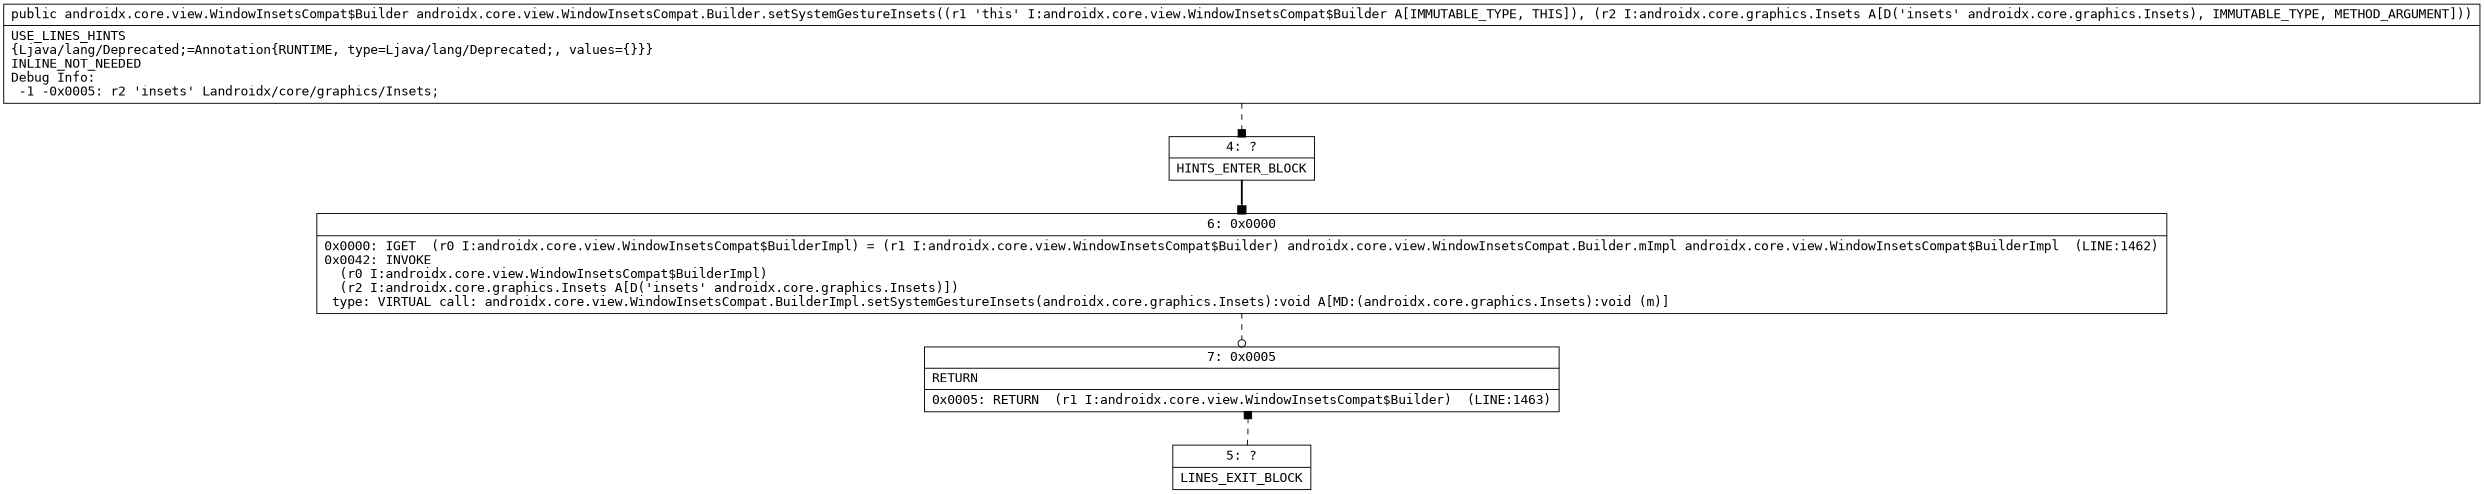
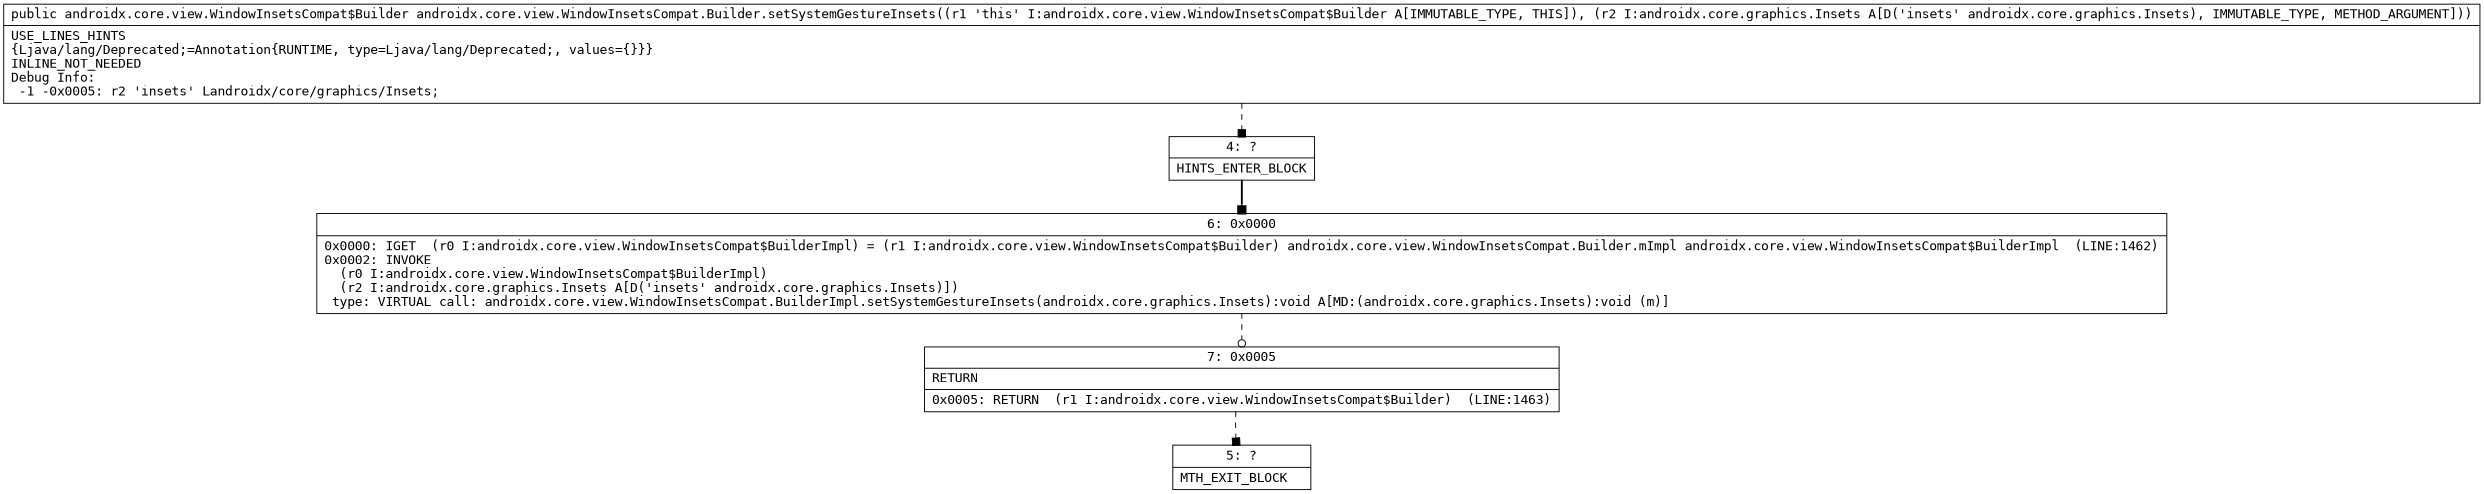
node "6: 0x0000": text "0x0042: INVOKE" -> "0x0002: INVOKE"
edge "5: ?" -> "7: 0x0005": reversed
node "5: ?": text "LINES_EXIT_BLOCK" -> "MTH_EXIT_BLOCK"
